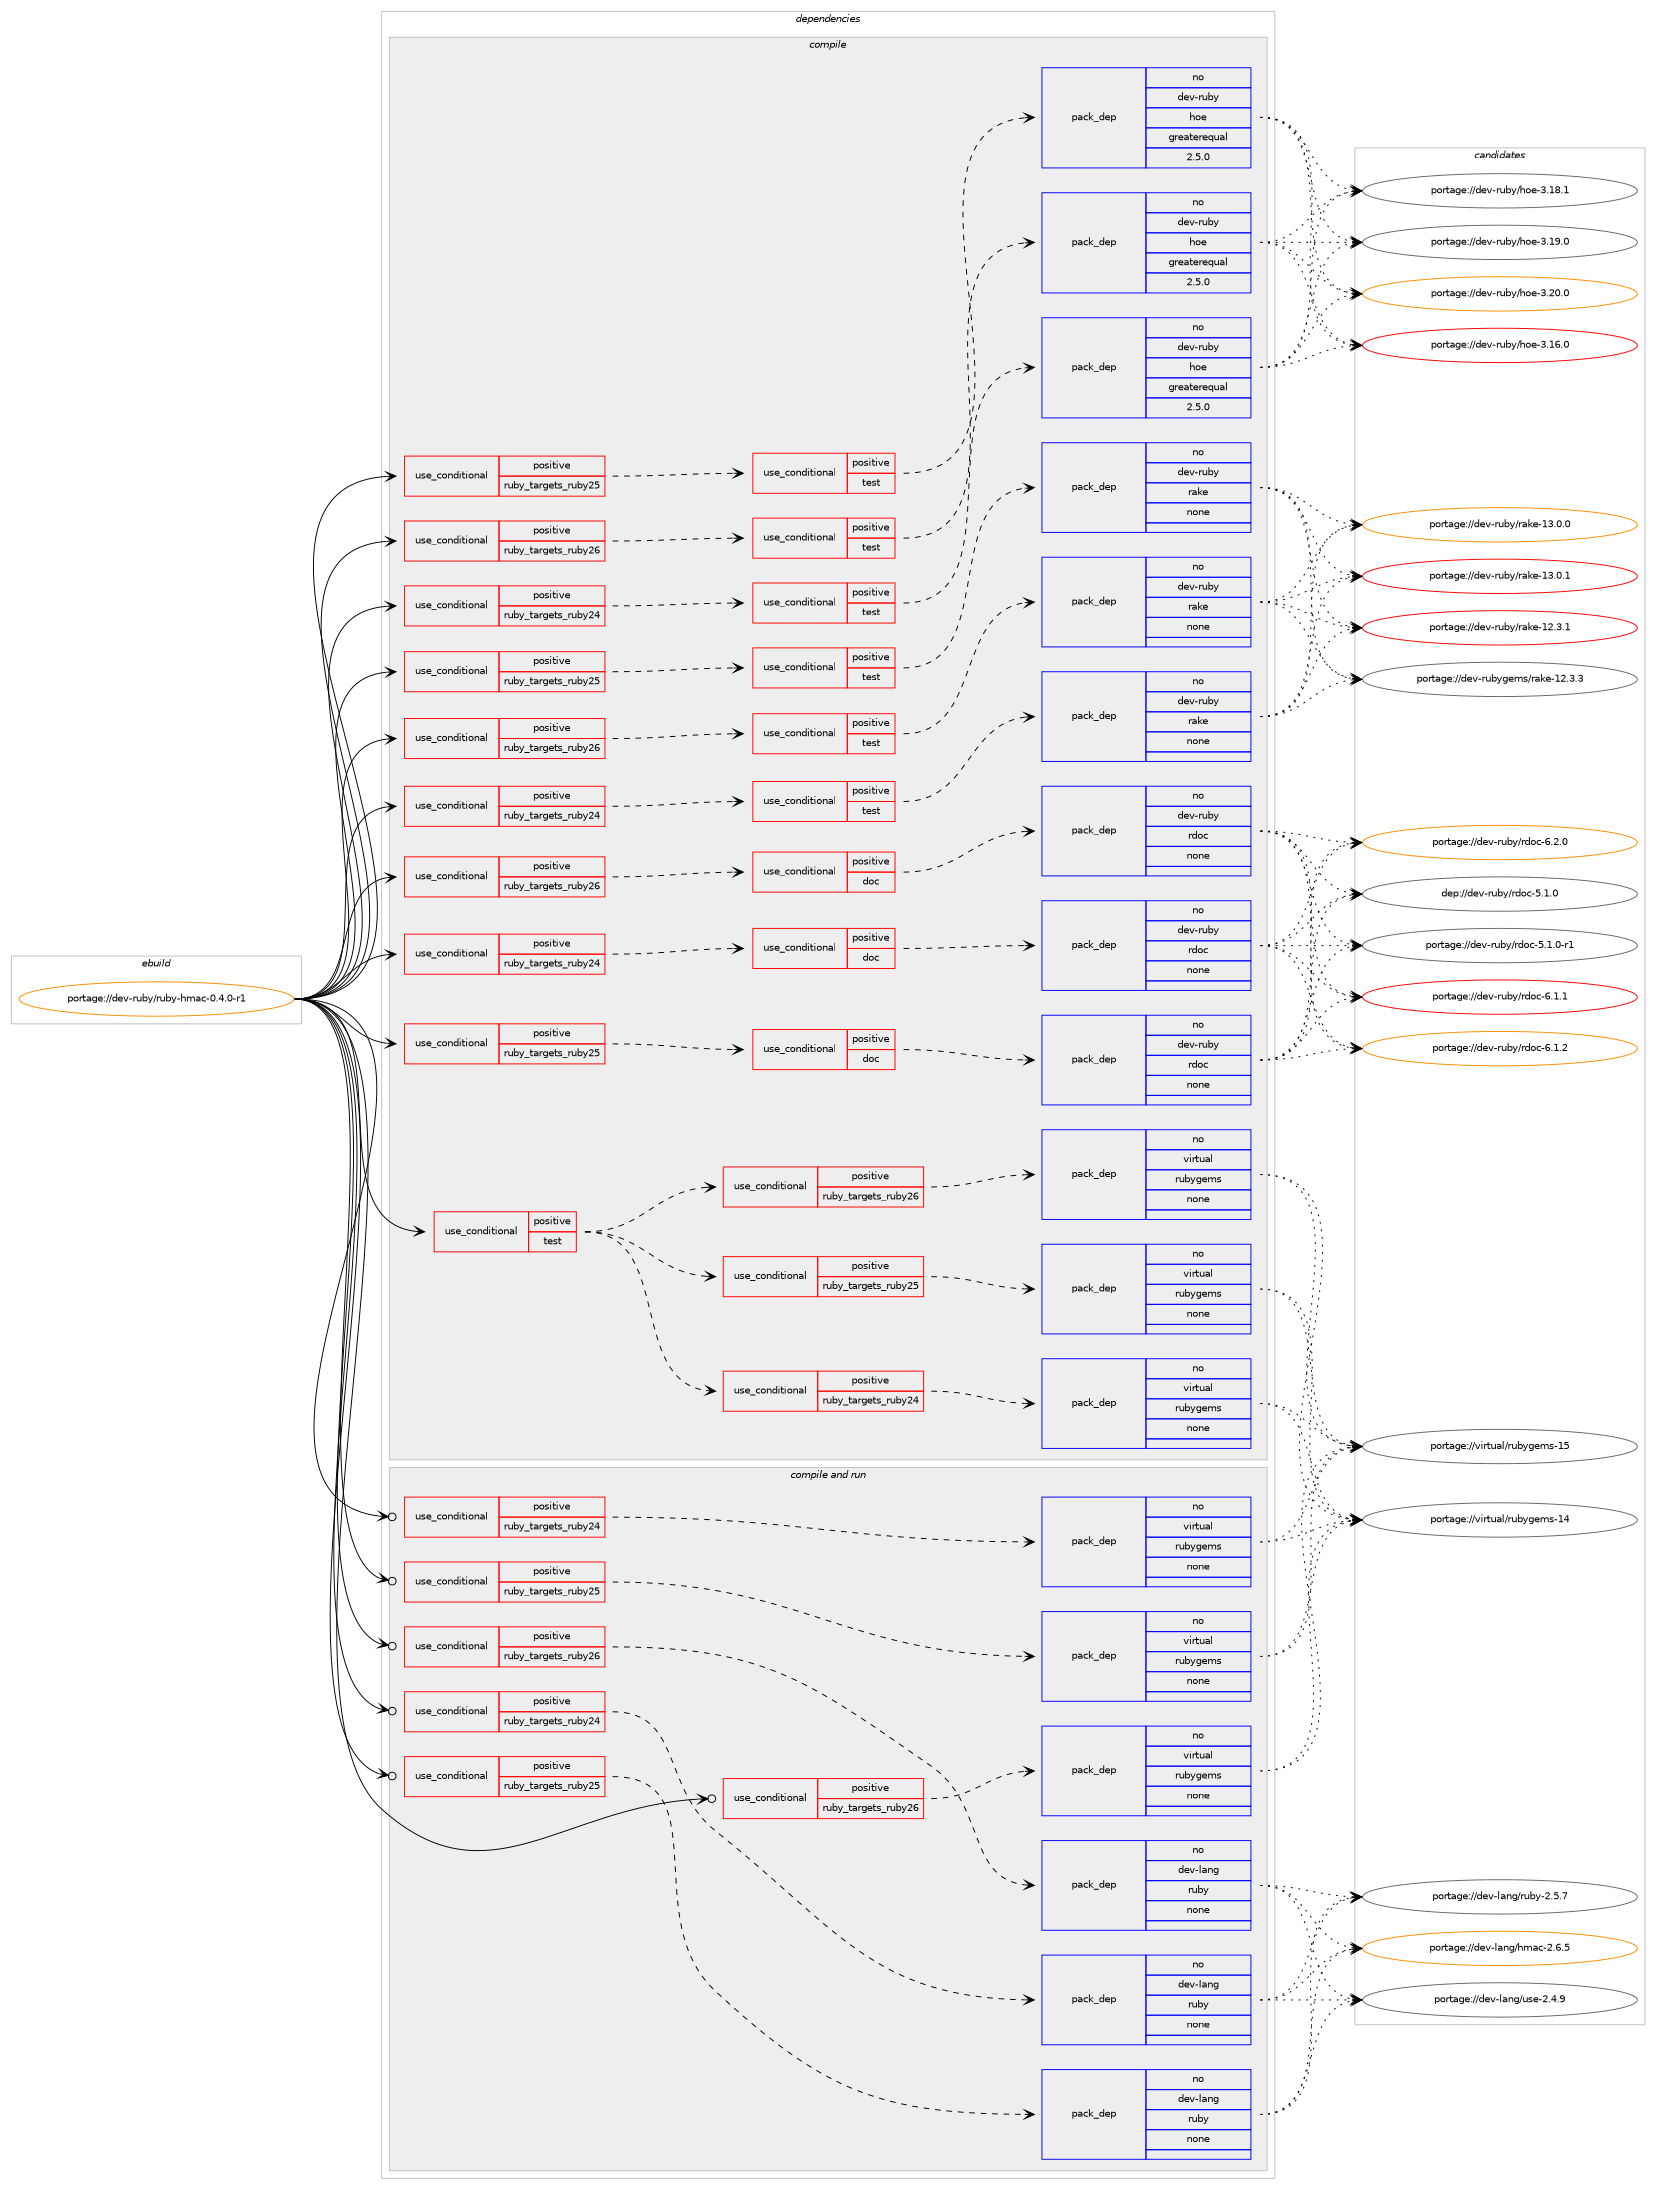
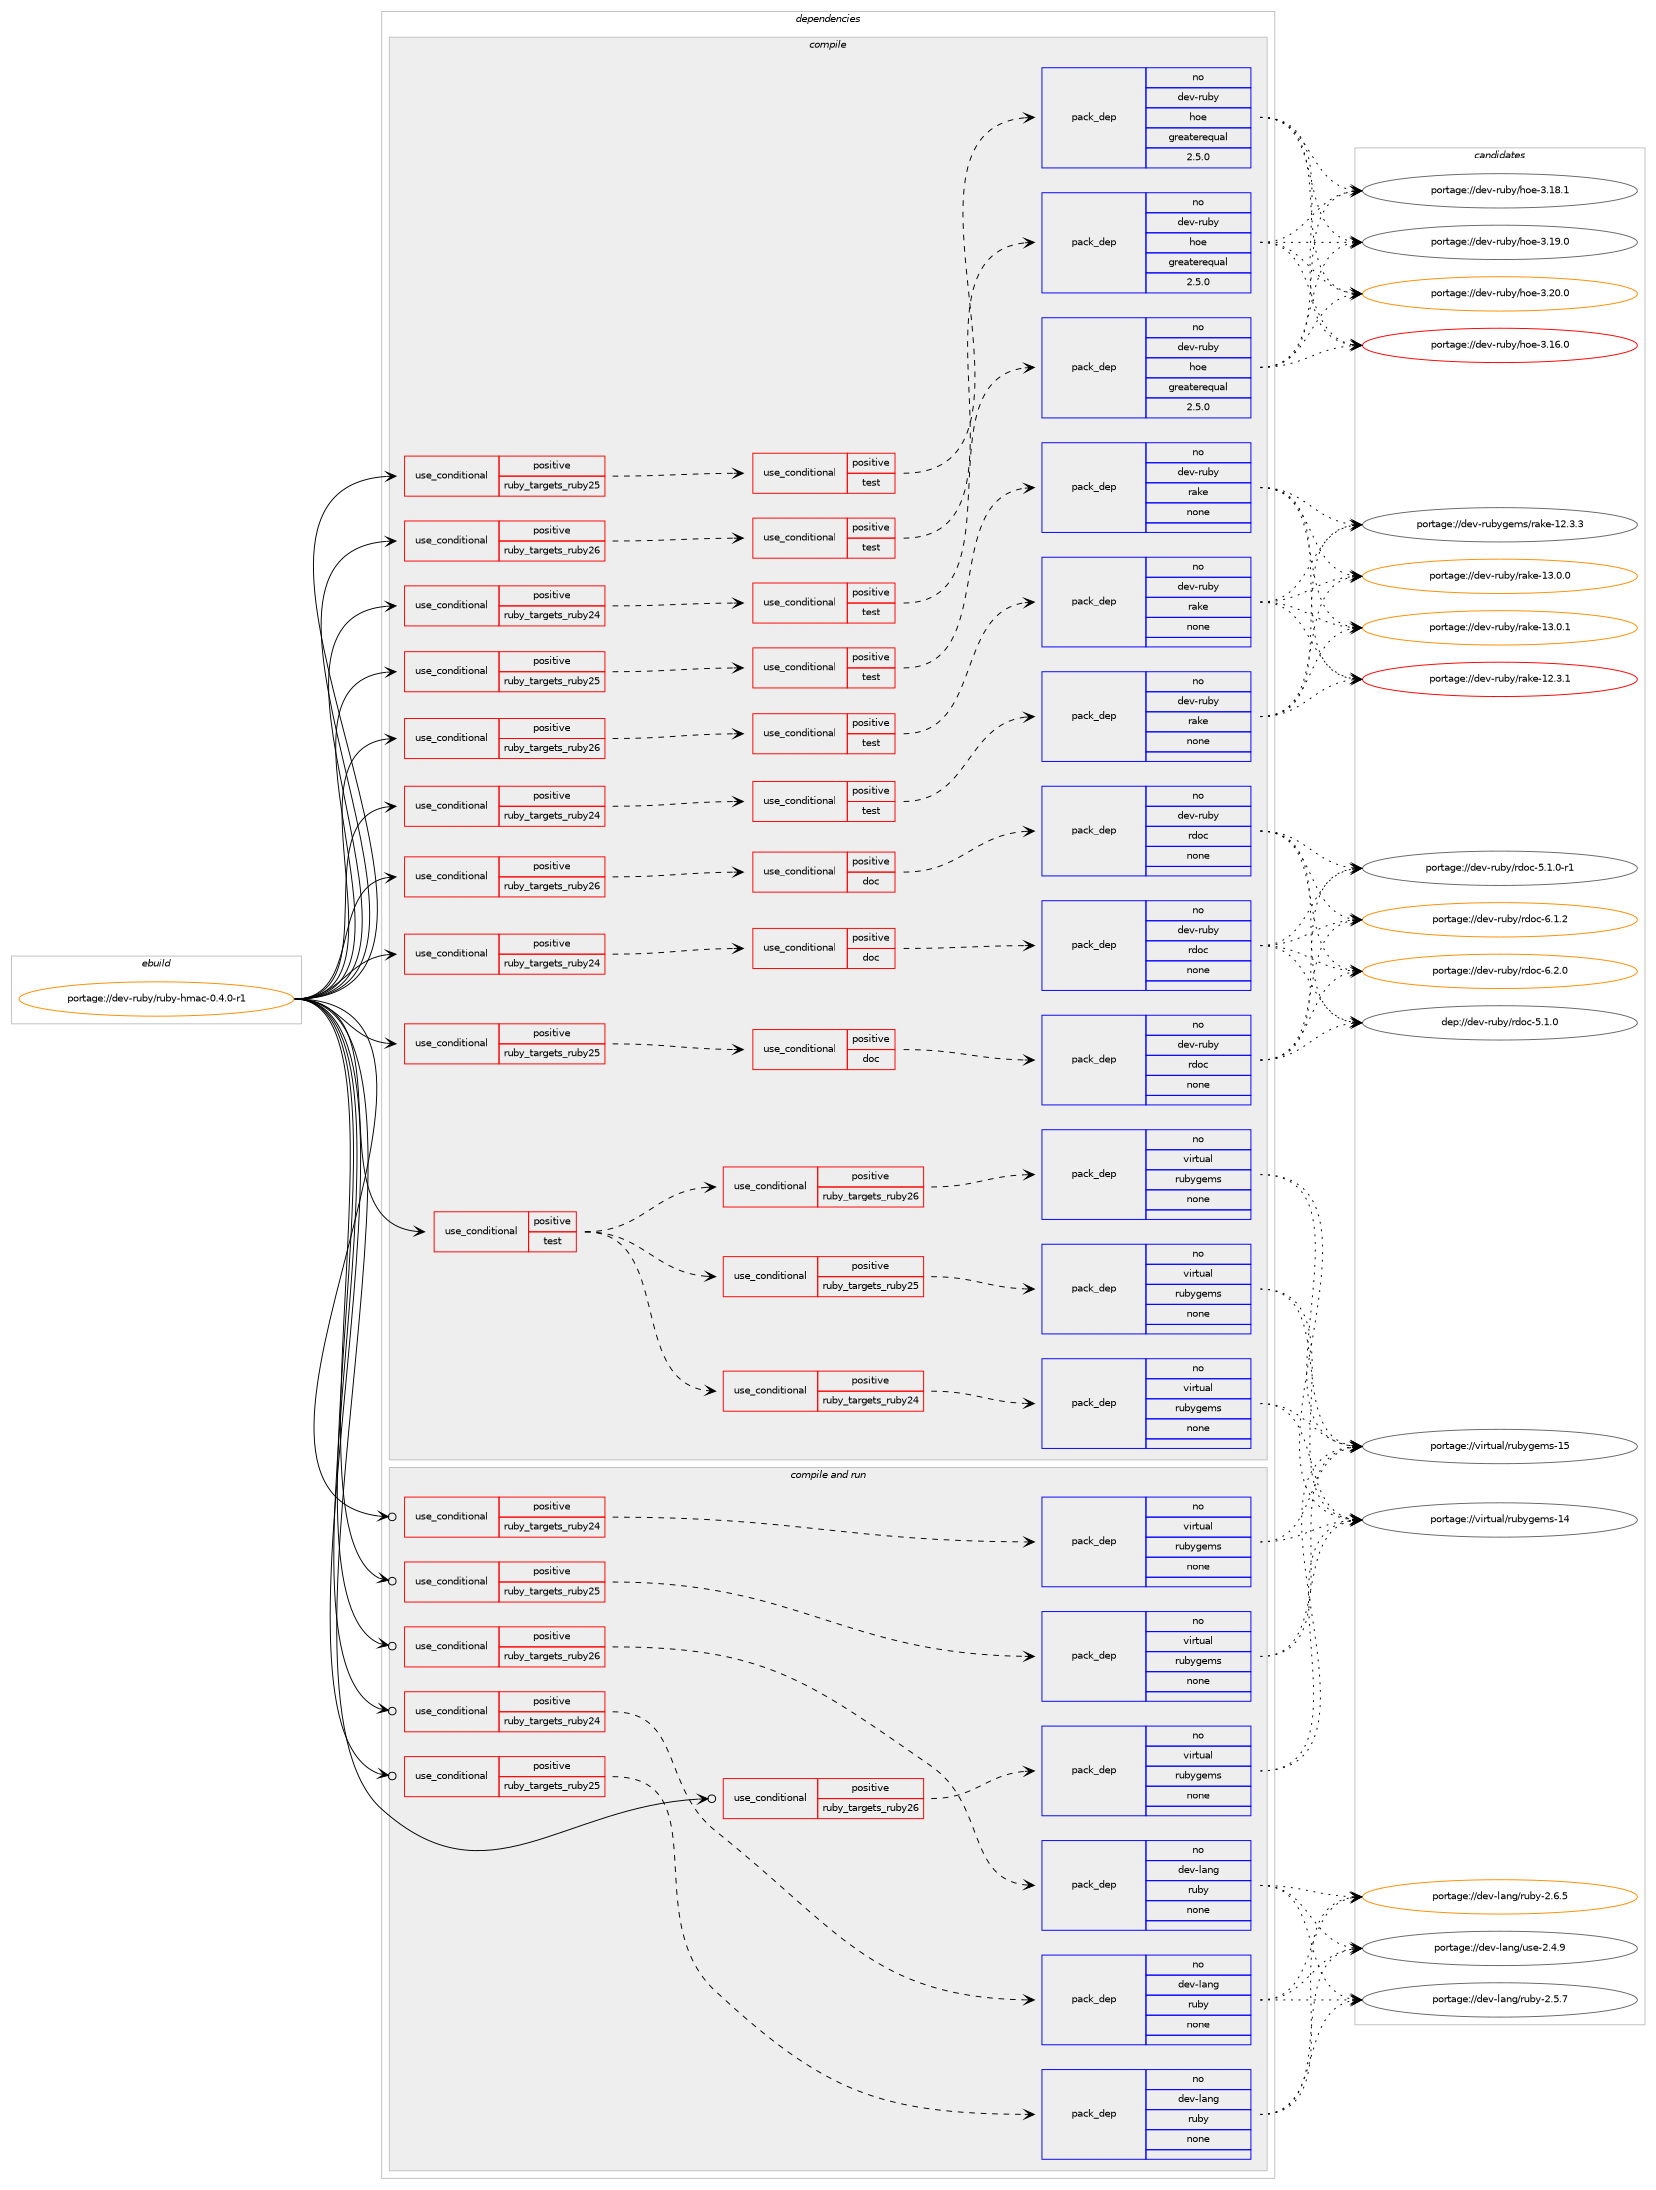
node "portage://dev-ruby/rake-13.0.1": color red -> darkorange
node "portage://dev-ruby/rdoc-6.1.1": removed
node "portage://dev-lang/hmac-2.6.5": label "portage://dev-lang/hmac-2.6.5" -> "portage://dev-lang/ruby-2.6.5"
